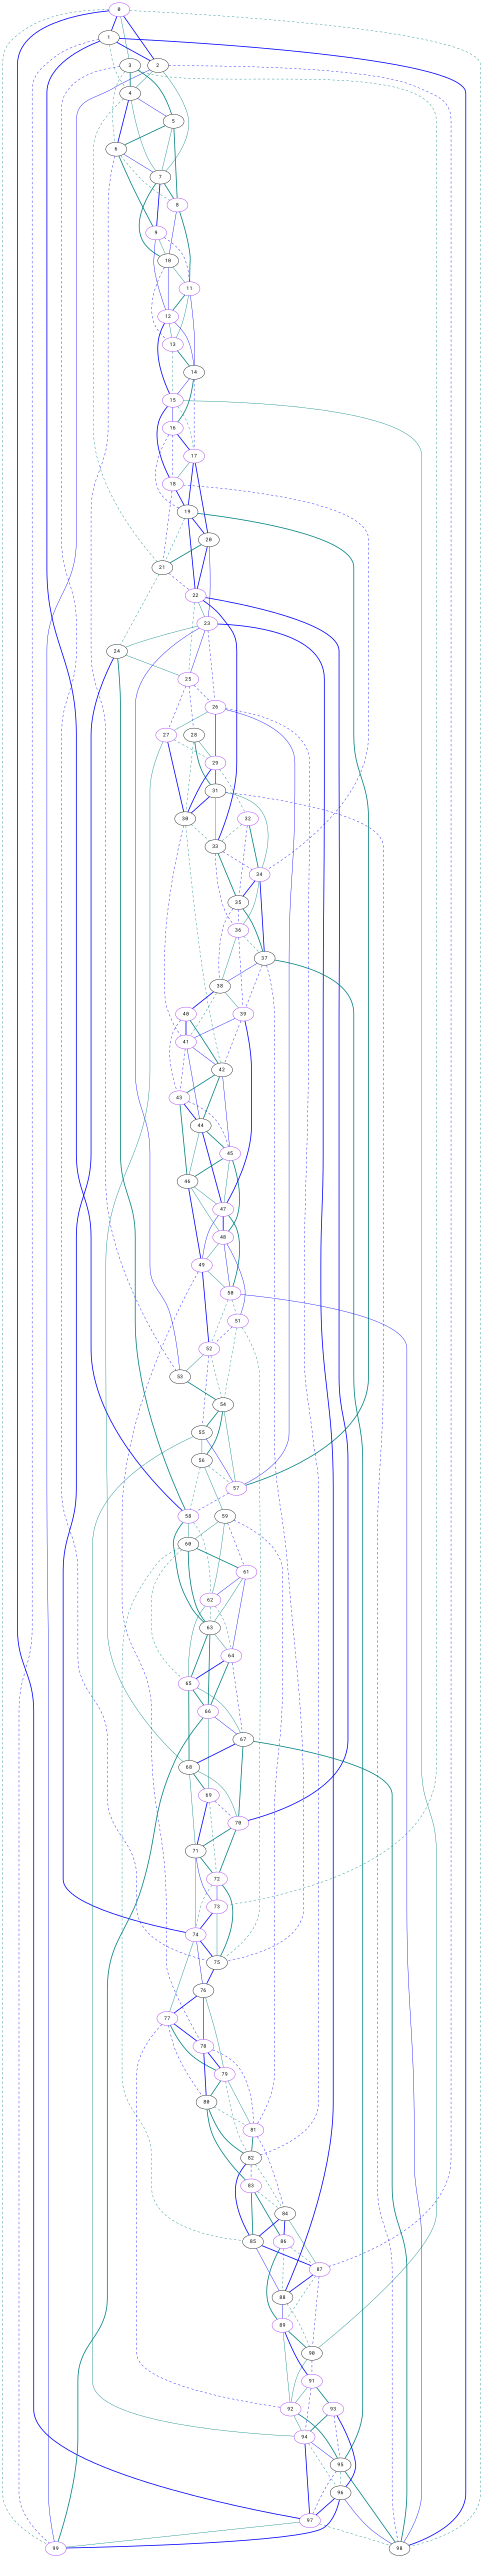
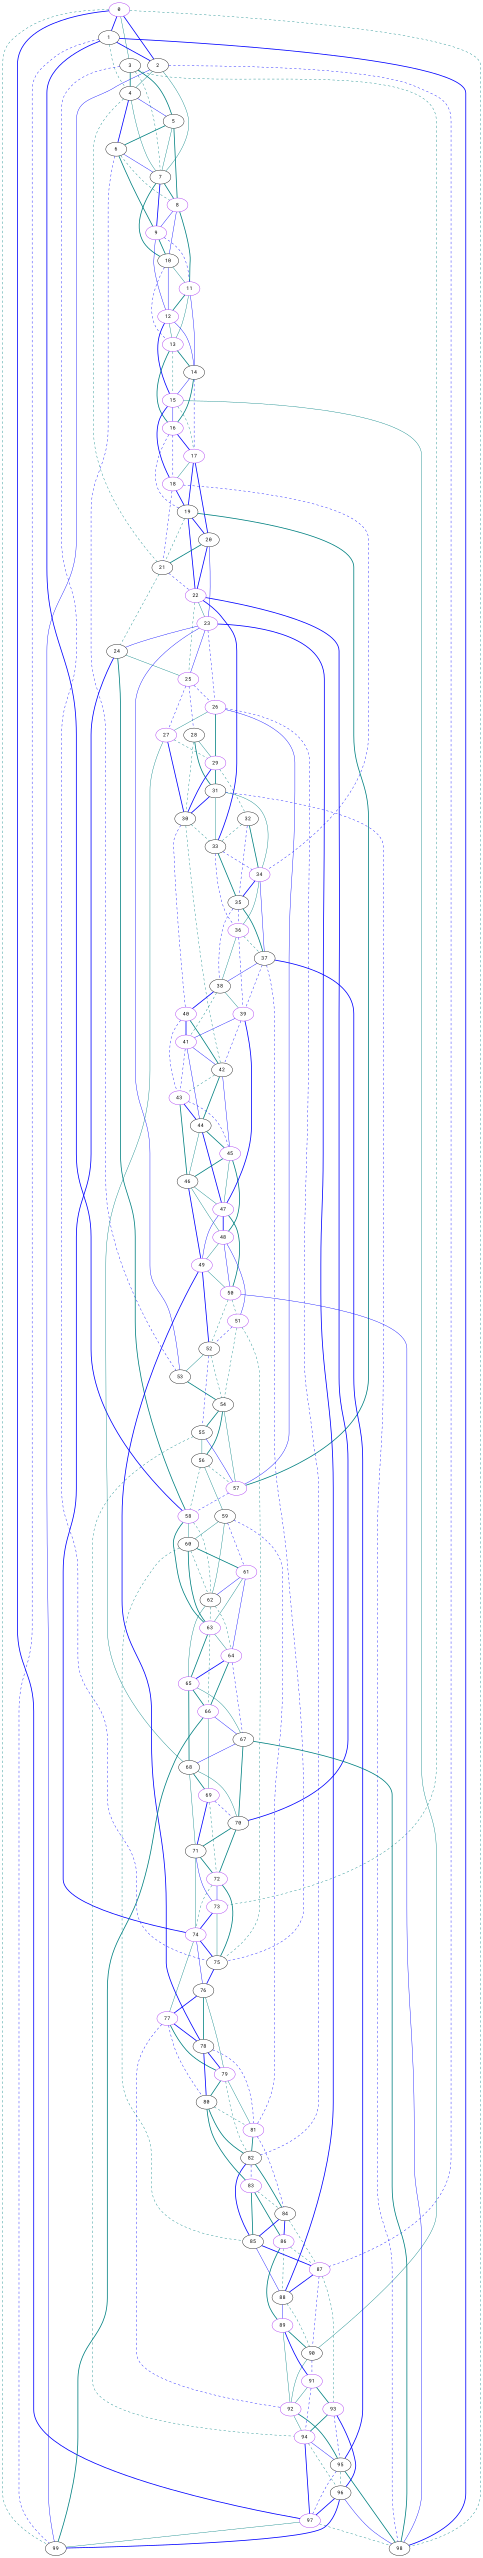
edge "3" -- "6": now "3" -- "7"
edge "8" -- "9": added
edge "9" -- "10": style solid -> bold
edge "13" -- "16": added
edge "23" -- "24": color teal -> blue
node "32": color purple -> black
edge "34" -- "37": style bold -> solid
edge "30" -- "41": now "30" -- "40"
edge "42" -- "43": style bold -> dashed
node "52": color purple -> black
node "62": color purple -> black
edge "60" -- "65": now "60" -- "62"
node "63": color black -> purple
edge "49" -- "78": style dashed -> bold
edge "63" -- "66": style bold -> dashed
edge "37" -- "95": color teal -> blue
edge "67" -- "68": style bold -> solid
node "70": color purple -> black
edge "55" -- "94": style solid -> dashed
node "78": color purple -> black
edge "82" -- "84": style dashed -> bold
edge "84" -- "87": style solid -> dashed
edge "87" -- "89": now "87" -- "93"
node "99": color purple -> black
